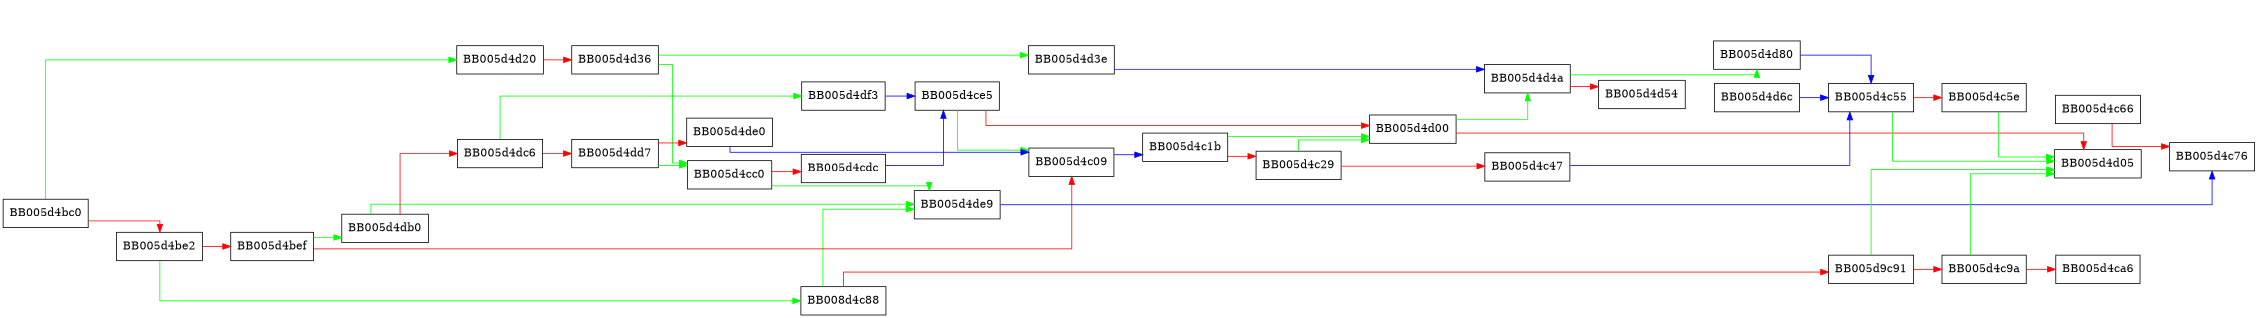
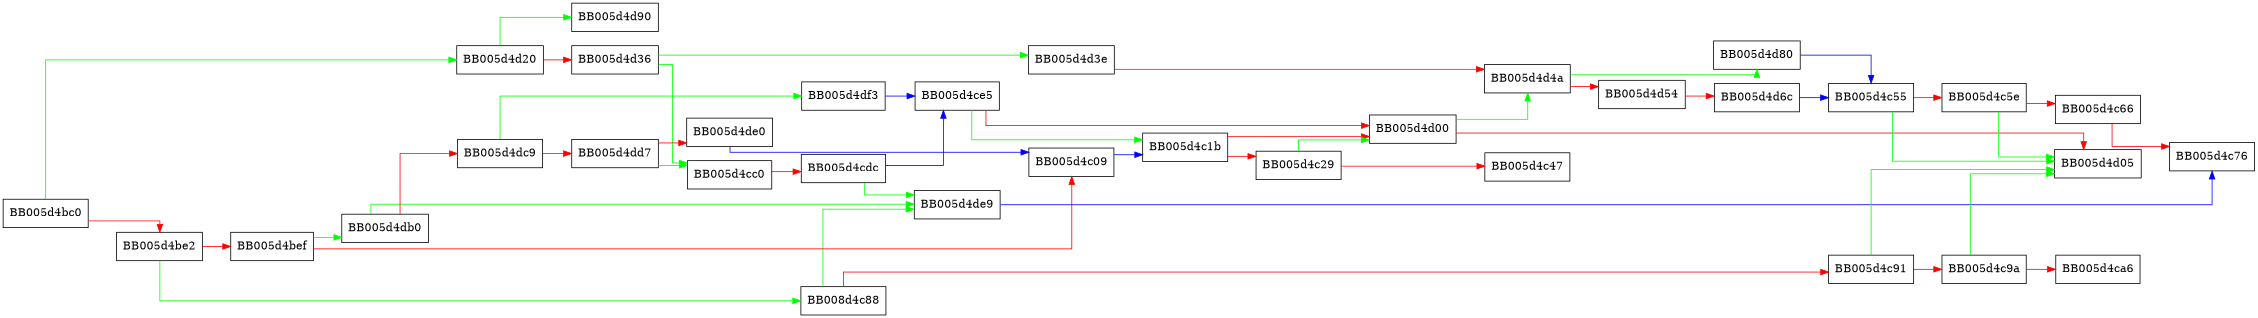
node "BB005d4d90": added
edge "BB005d4d3e" -> "BB005d4d4a": color blue -> red
edge "BB005d4d54" -> "BB005d4d6c": added
edge "BB005d4c5e" -> "BB005d4c66": added
edge "BB005d4c1b" -> "BB005d4d00": color green -> red
edge "BB005d4ce5" -> "BB005d4c09": now "BB005d4ce5" -> "BB005d4c1b"
node "BB005d4dc6": label "BB005d4dc6" -> "BB005d4dc9"
edge "BB005d4c47" -> "BB005d4c55": removed
edge "BB005d4cc0" -> "BB005d4de9": now "BB005d4cdc" -> "BB005d4de9"
node "BB005d9c91": label "BB005d9c91" -> "BB005d4c91"
